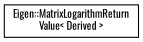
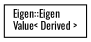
node "Eigen::MatrixLogarithmReturn Value< Derived >": label "Eigen::MatrixLogarithmReturn Value< Derived >" -> "Eigen::Eigen Value< Derived >"
